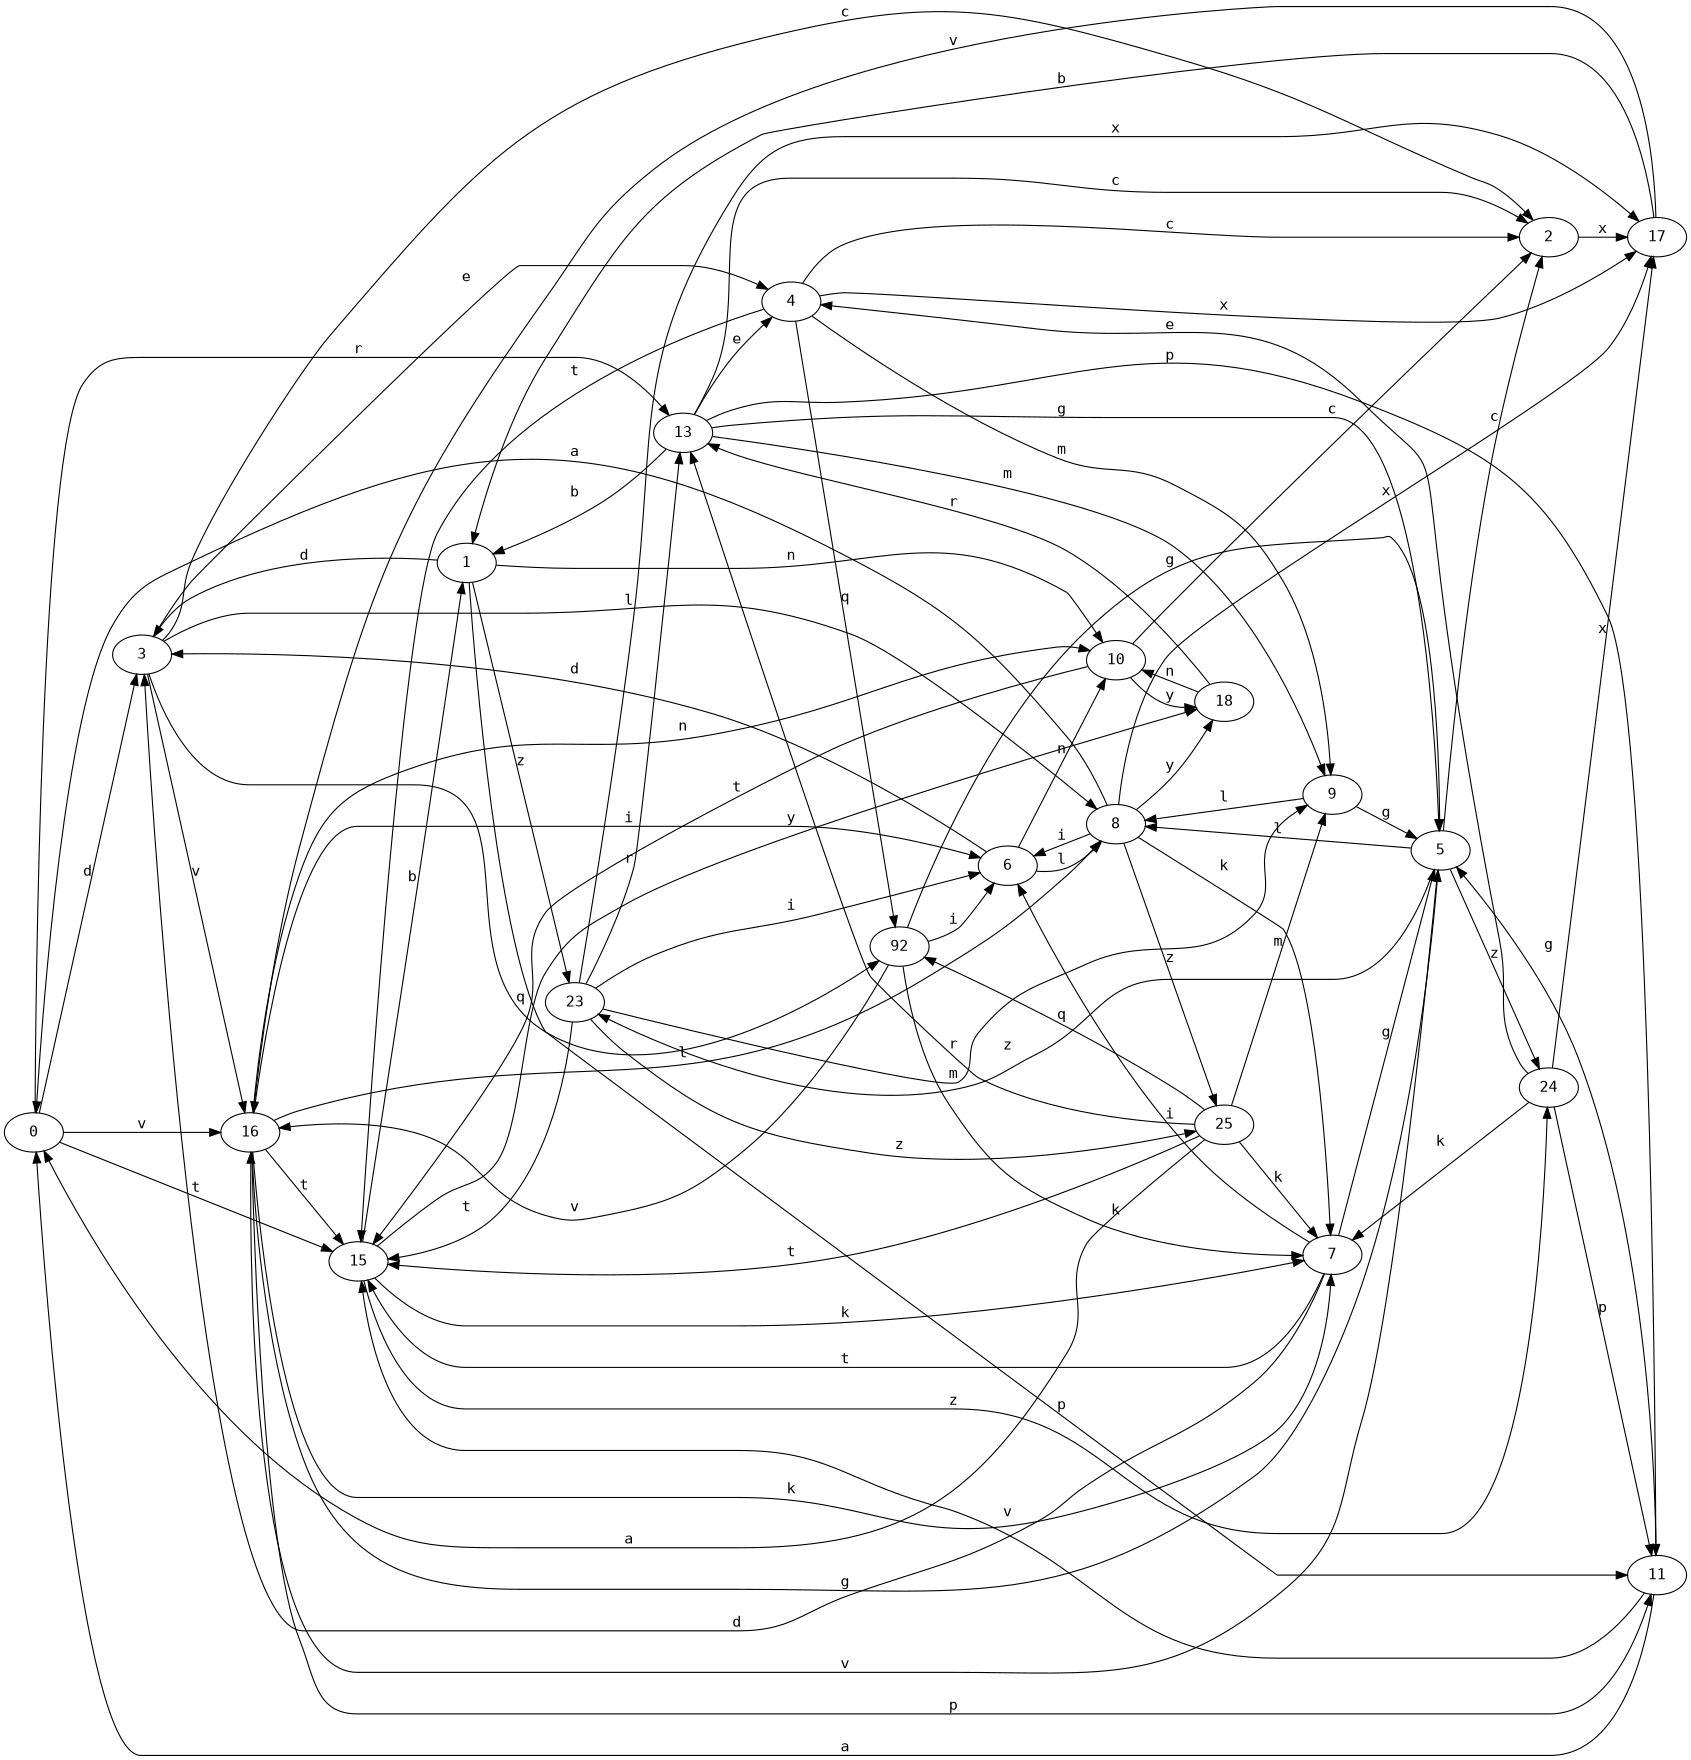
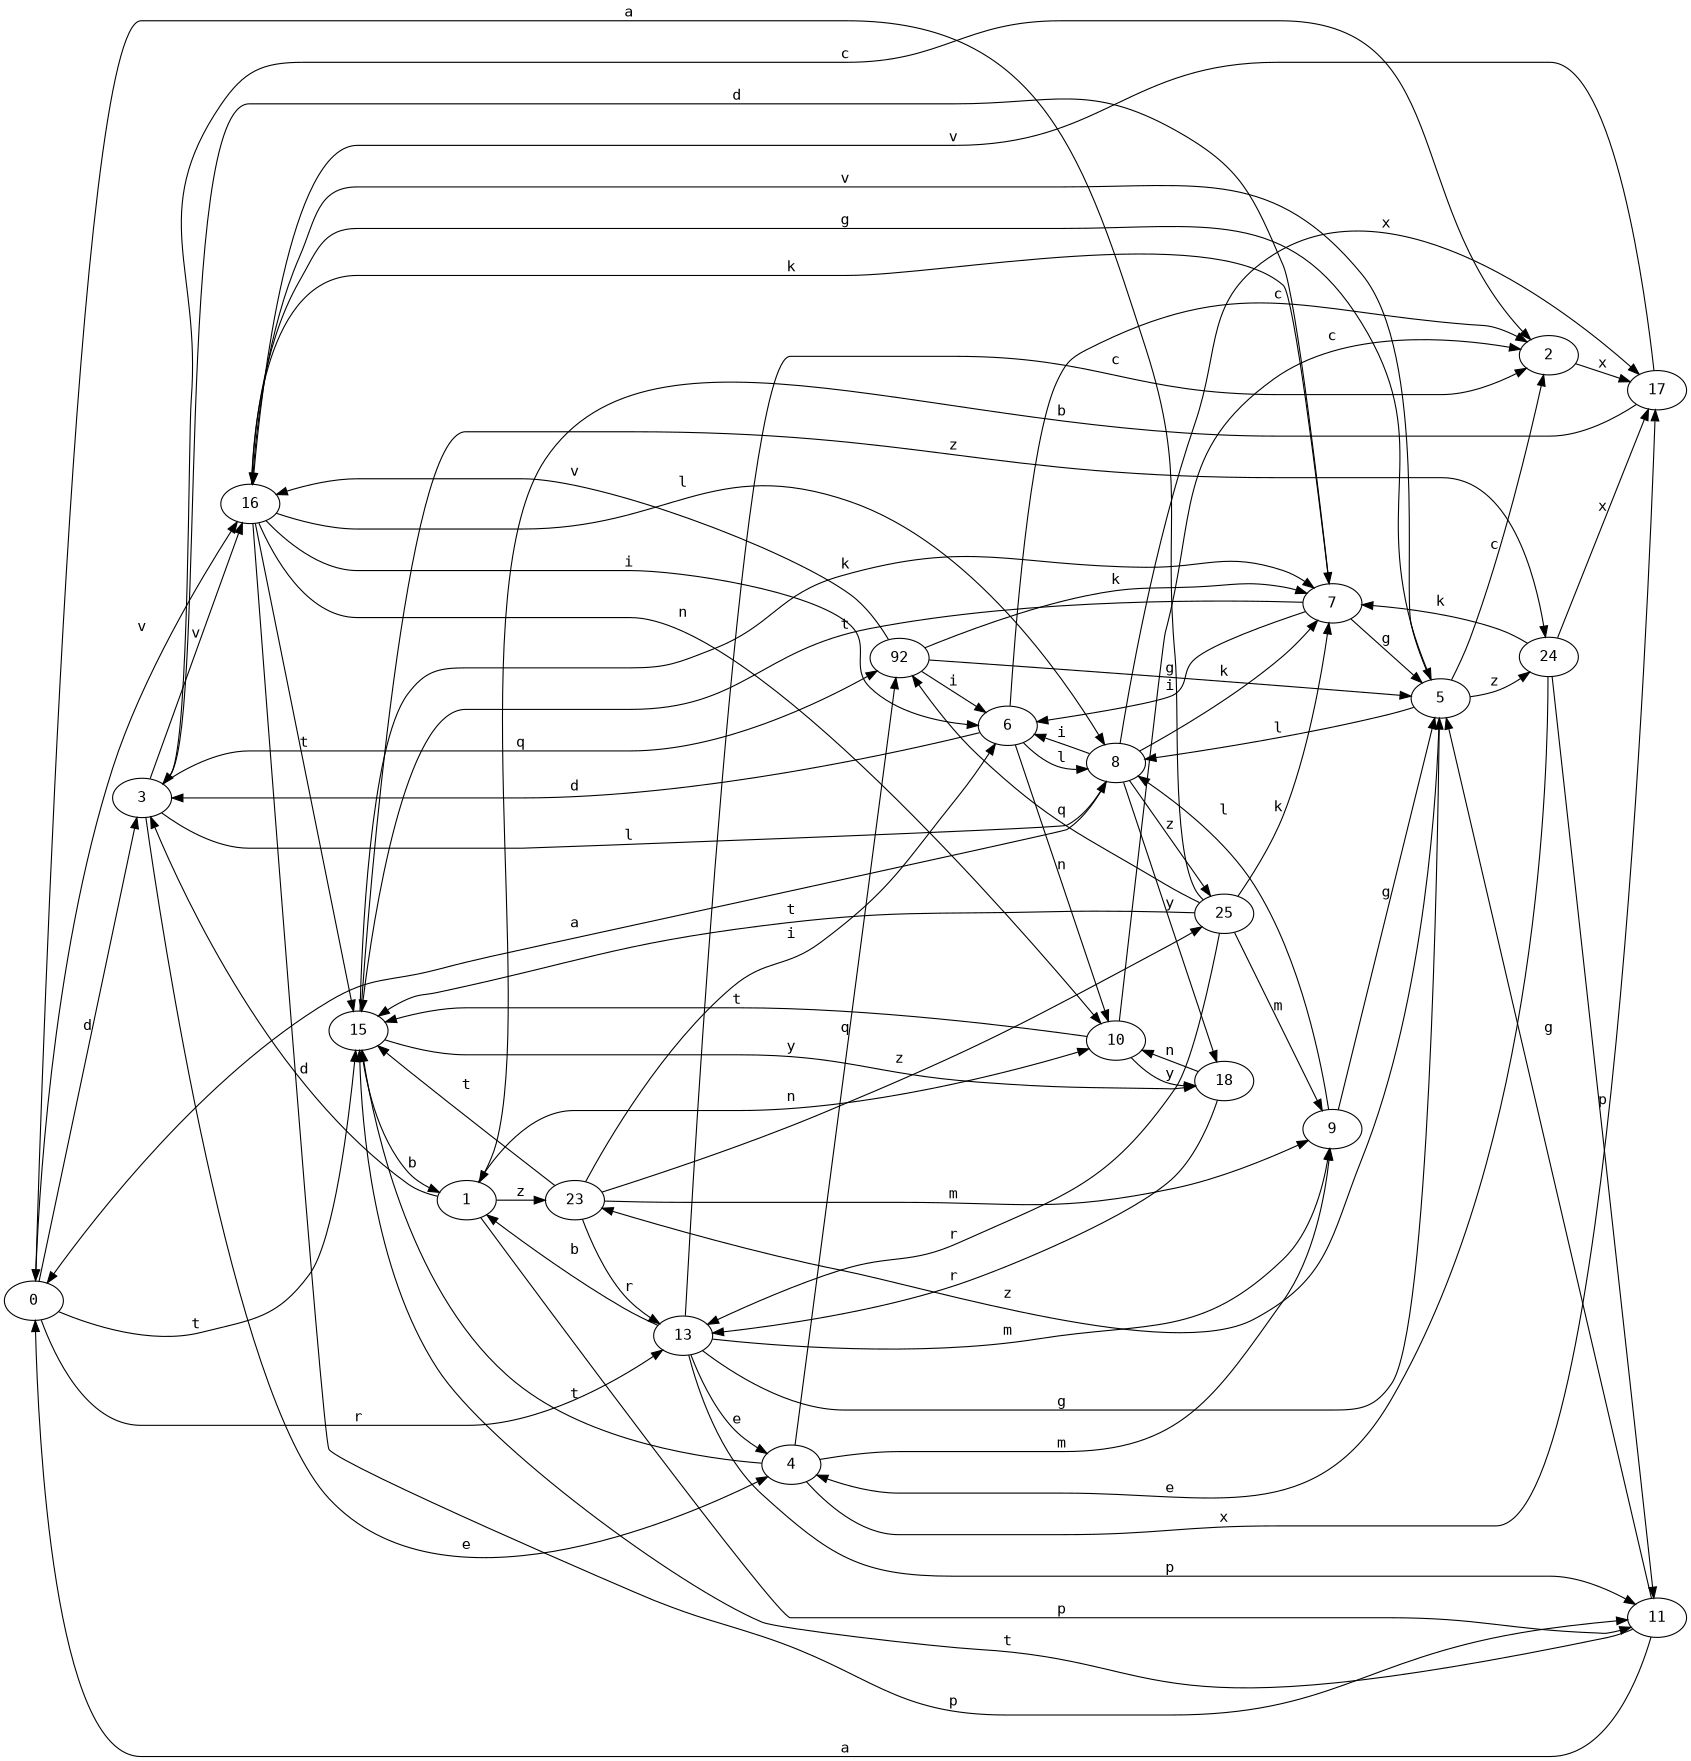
edge "23" -> "17": removed, label "x"
edge "4" -> "2": now "6" -> "2"
edge "11" -> "15": label "v" -> "t"
